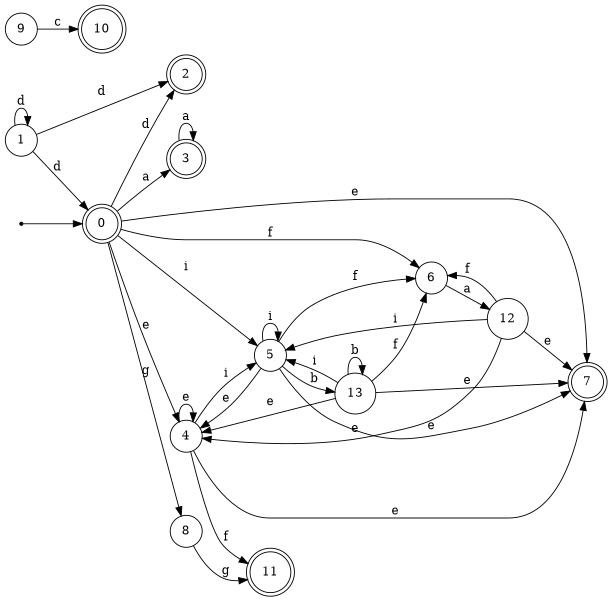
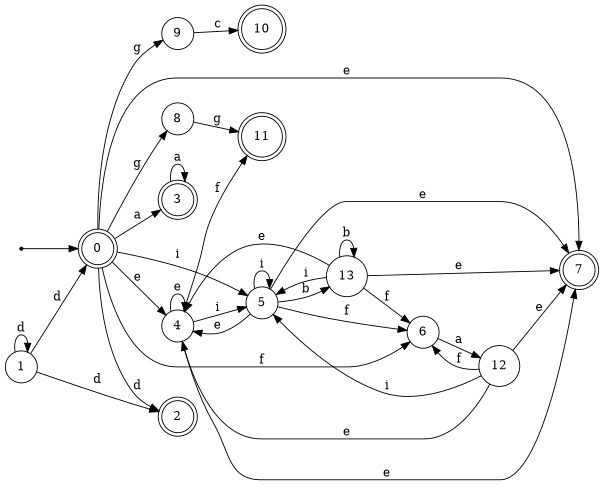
edge "0" -> "9": added, label "g"
